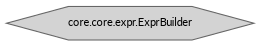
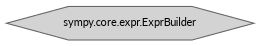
node "core.core.expr.ExprBuilder": label "core.core.expr.ExprBuilder" -> "sympy.core.expr.ExprBuilder"
